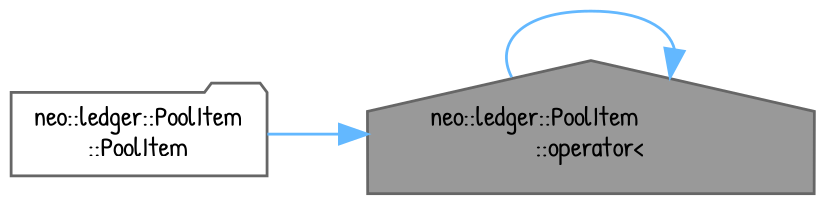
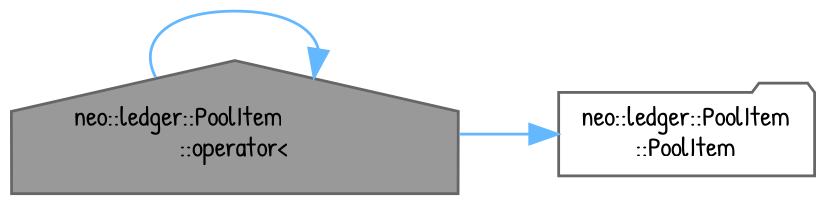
edge "neo::ledger::PoolItem ::PoolItem" -> "neo::ledger::PoolItem ::operator<": reversed
